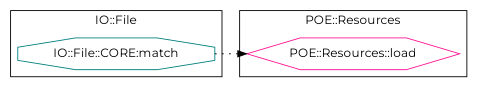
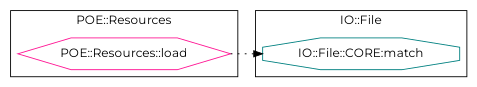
edge "IO::File::CORE:match" -> "POE::Resources::load": reversed
